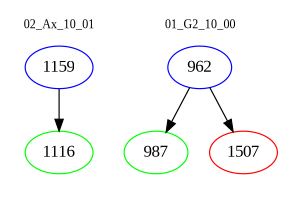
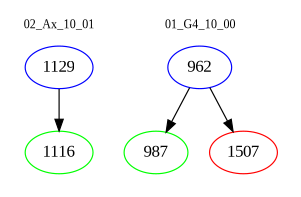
cluster "01_G2_10_00": label "01_G2_10_00" -> "01_G4_10_00"
node "1159": label "1159" -> "1129"
